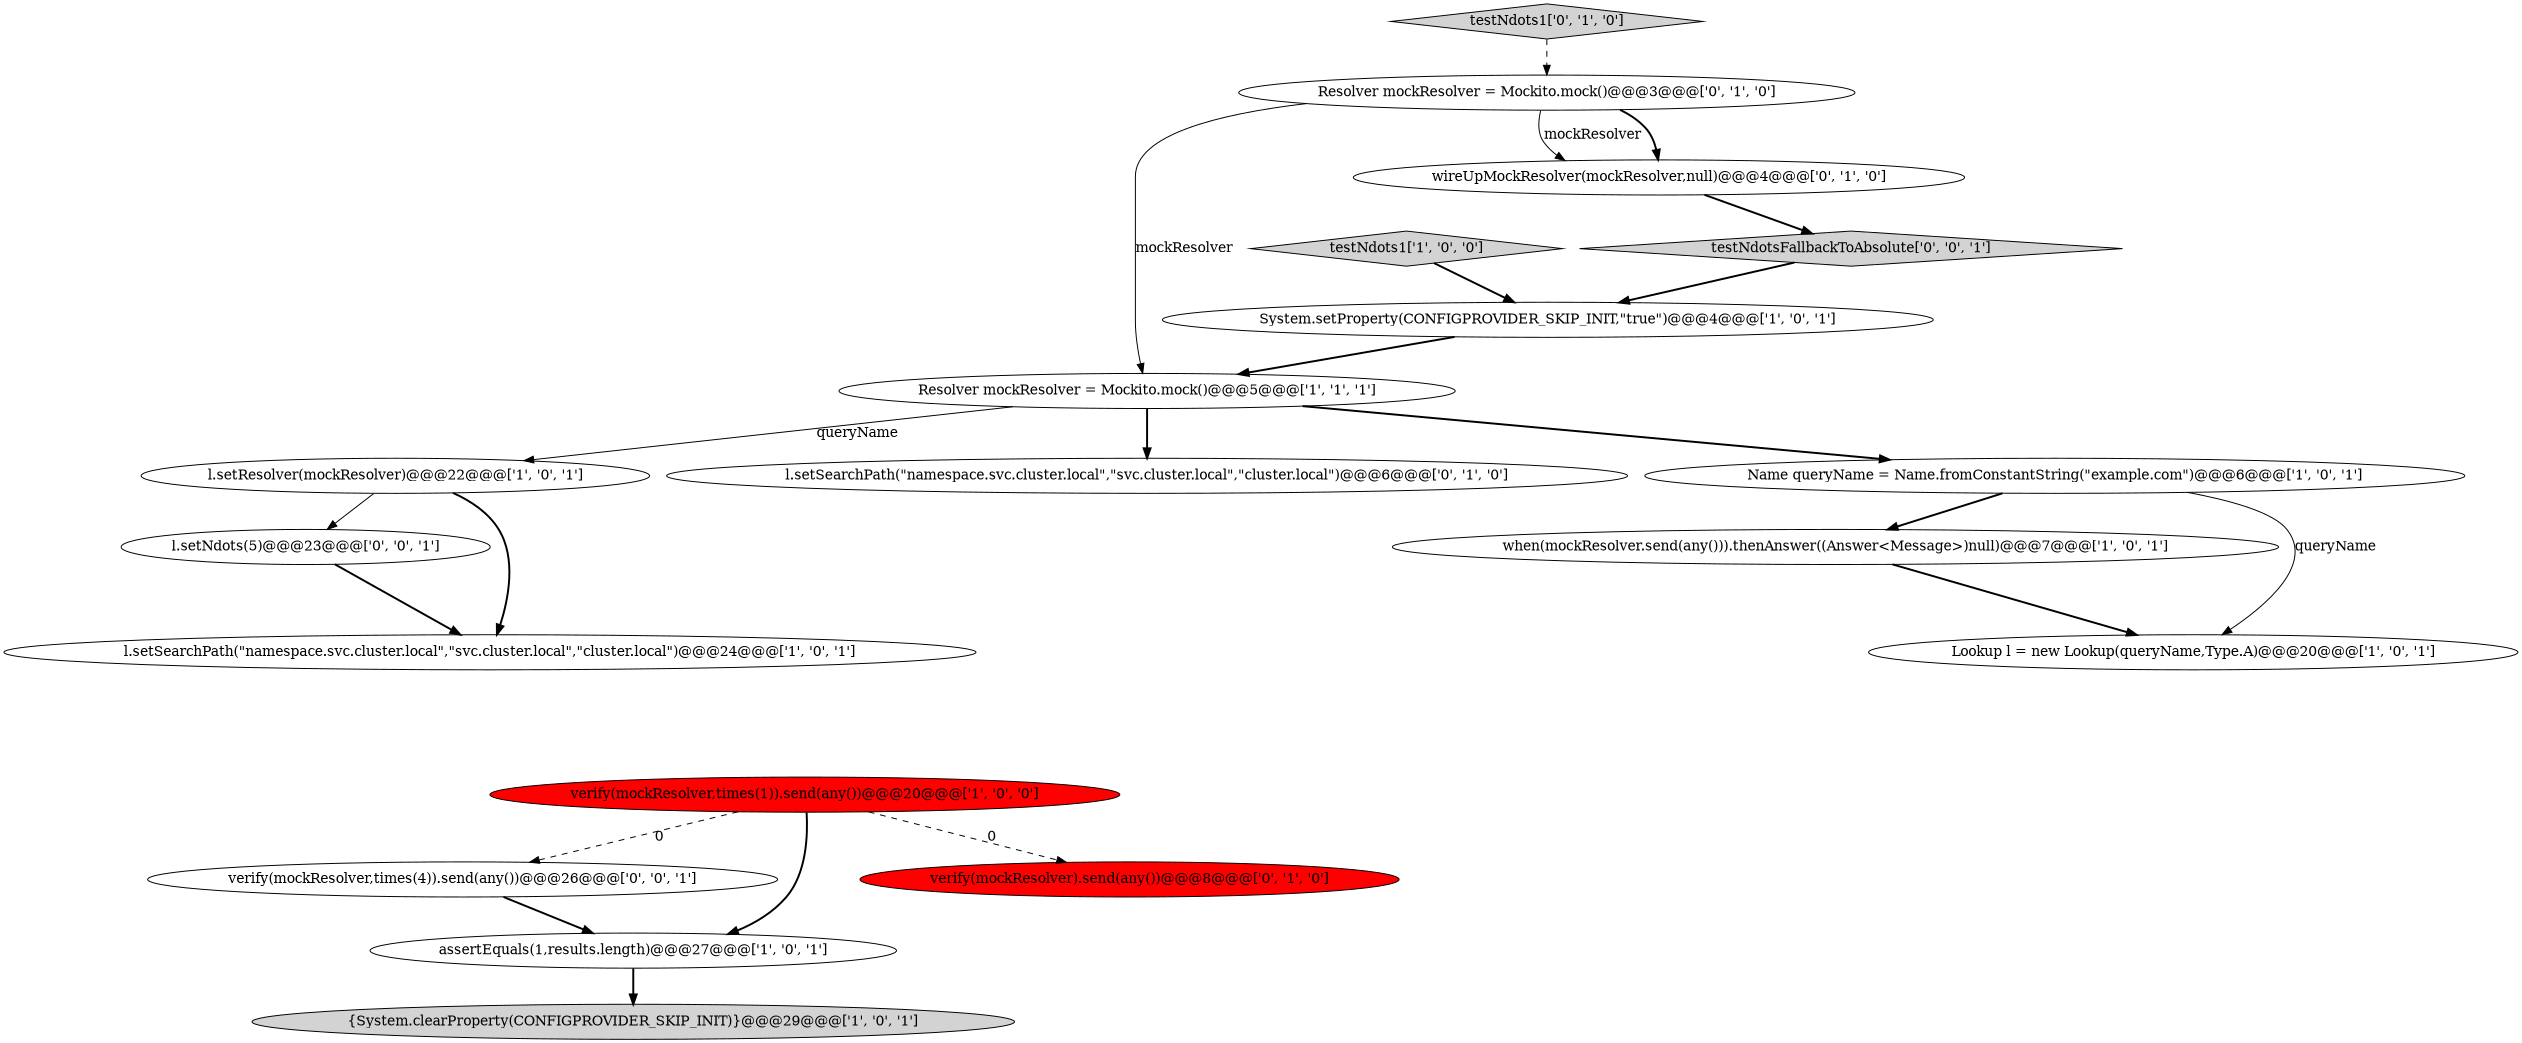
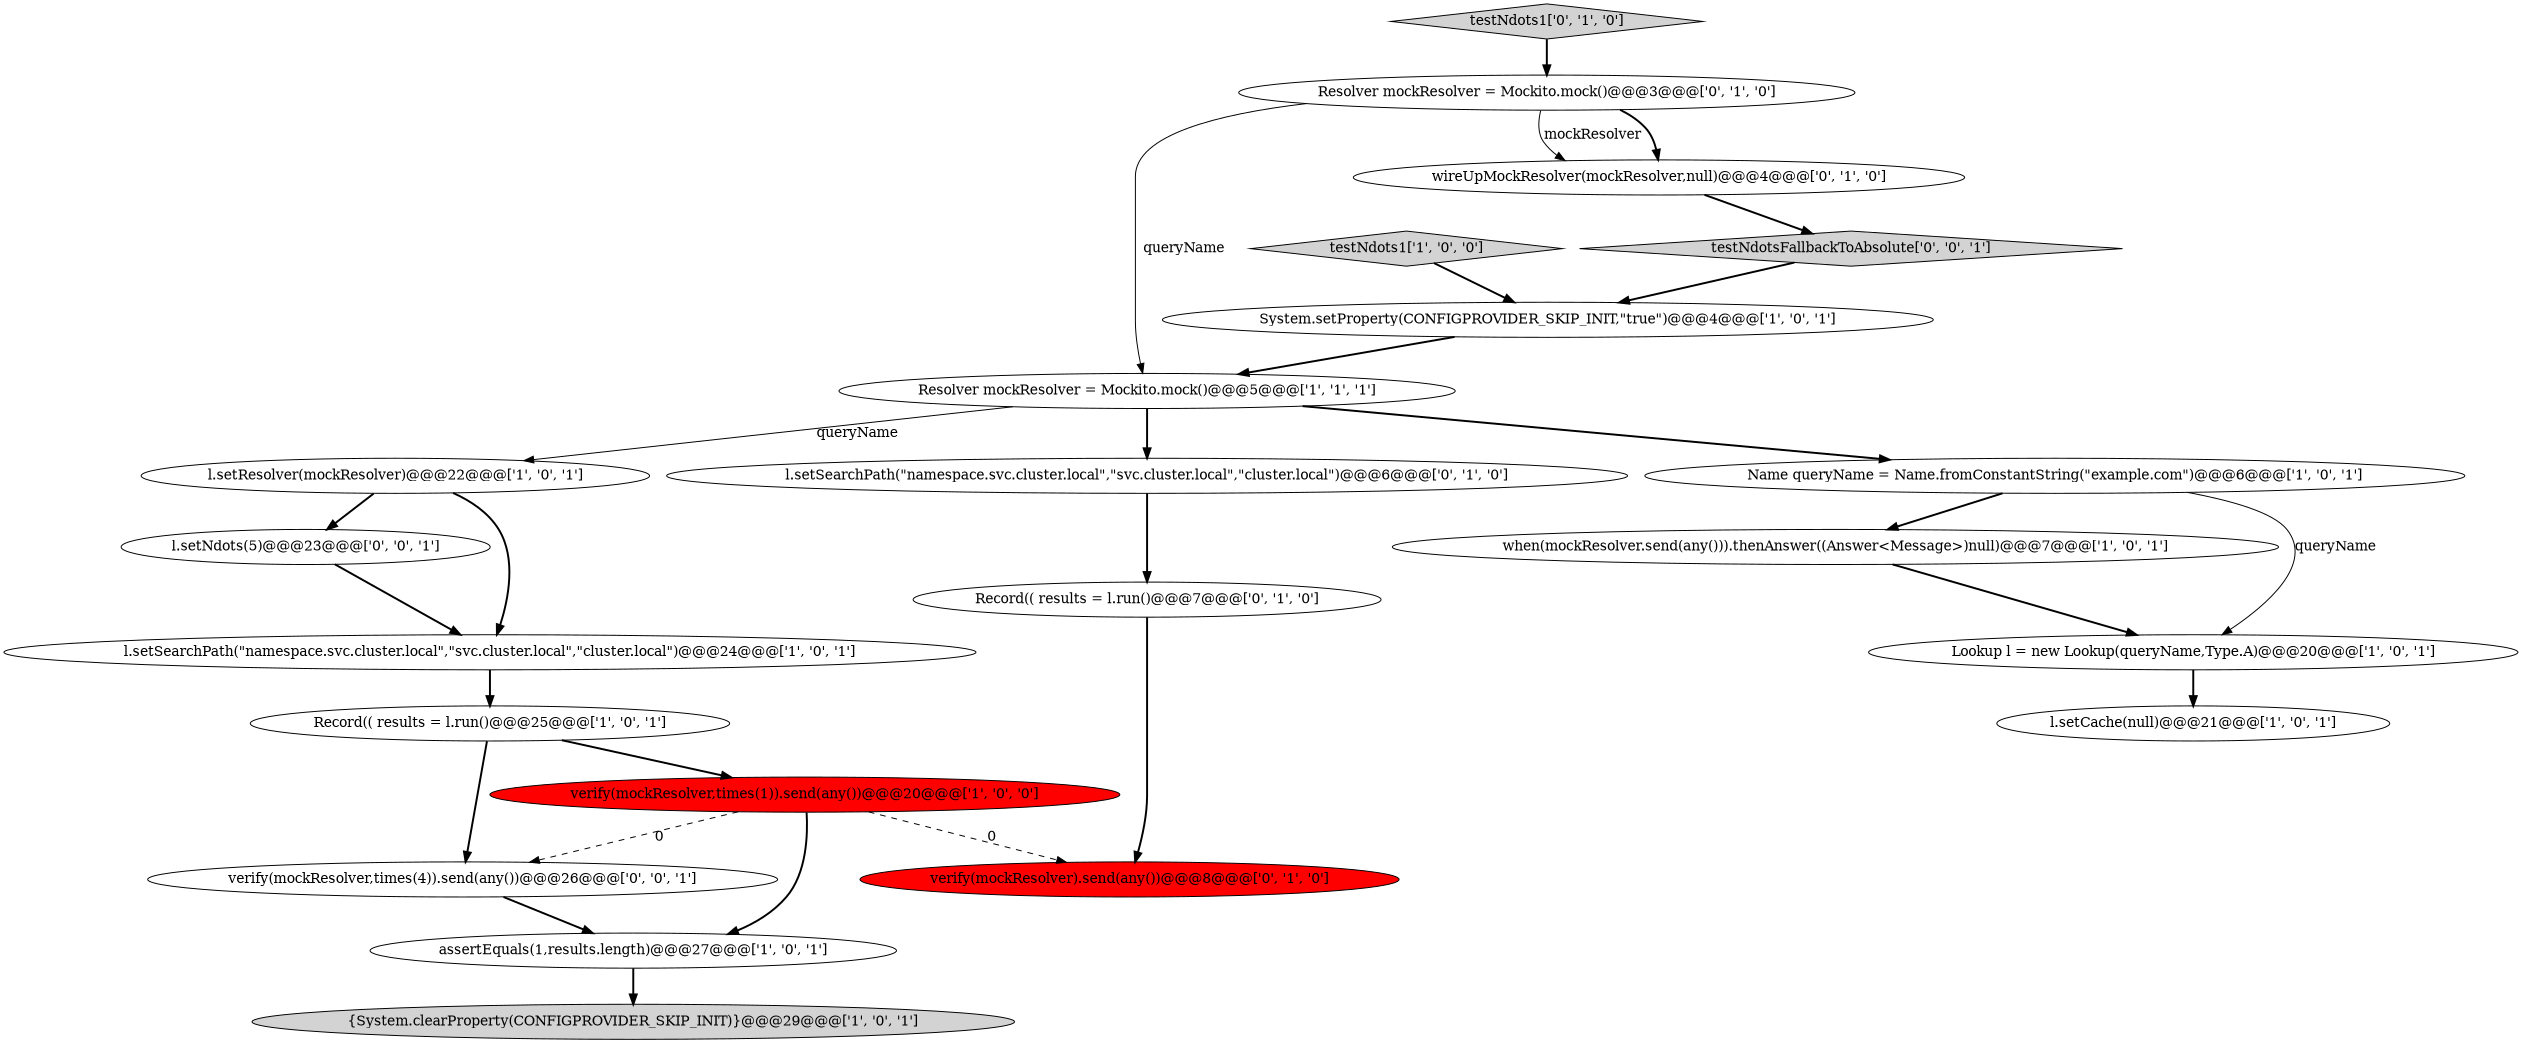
edge "testNdots1['0', '1', '0']" -> "Resolver mockResolver = Mockito.mock()@@@3@@@['0', '1', '0']": style dashed -> bold
edge "Resolver mockResolver = Mockito.mock()@@@3@@@['0', '1', '0']" -> "Resolver mockResolver = Mockito.mock()@@@5@@@['1', '1', '1']": label "mockResolver" -> "queryName"
edge "l.setResolver(mockResolver)@@@22@@@['1', '0', '1']" -> "l.setNdots(5)@@@23@@@['0', '0', '1']": style solid -> bold
node "Record(( results = l.run()@@@7@@@['0', '1', '0']": added
node "Record(( results = l.run()@@@25@@@['1', '0', '1']": added
node "l.setCache(null)@@@21@@@['1', '0', '1']": added
